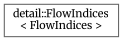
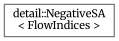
node "detail::FlowIndices < FlowIndices >": label "detail::FlowIndices < FlowIndices >" -> "detail::NegativeSA < FlowIndices >"
